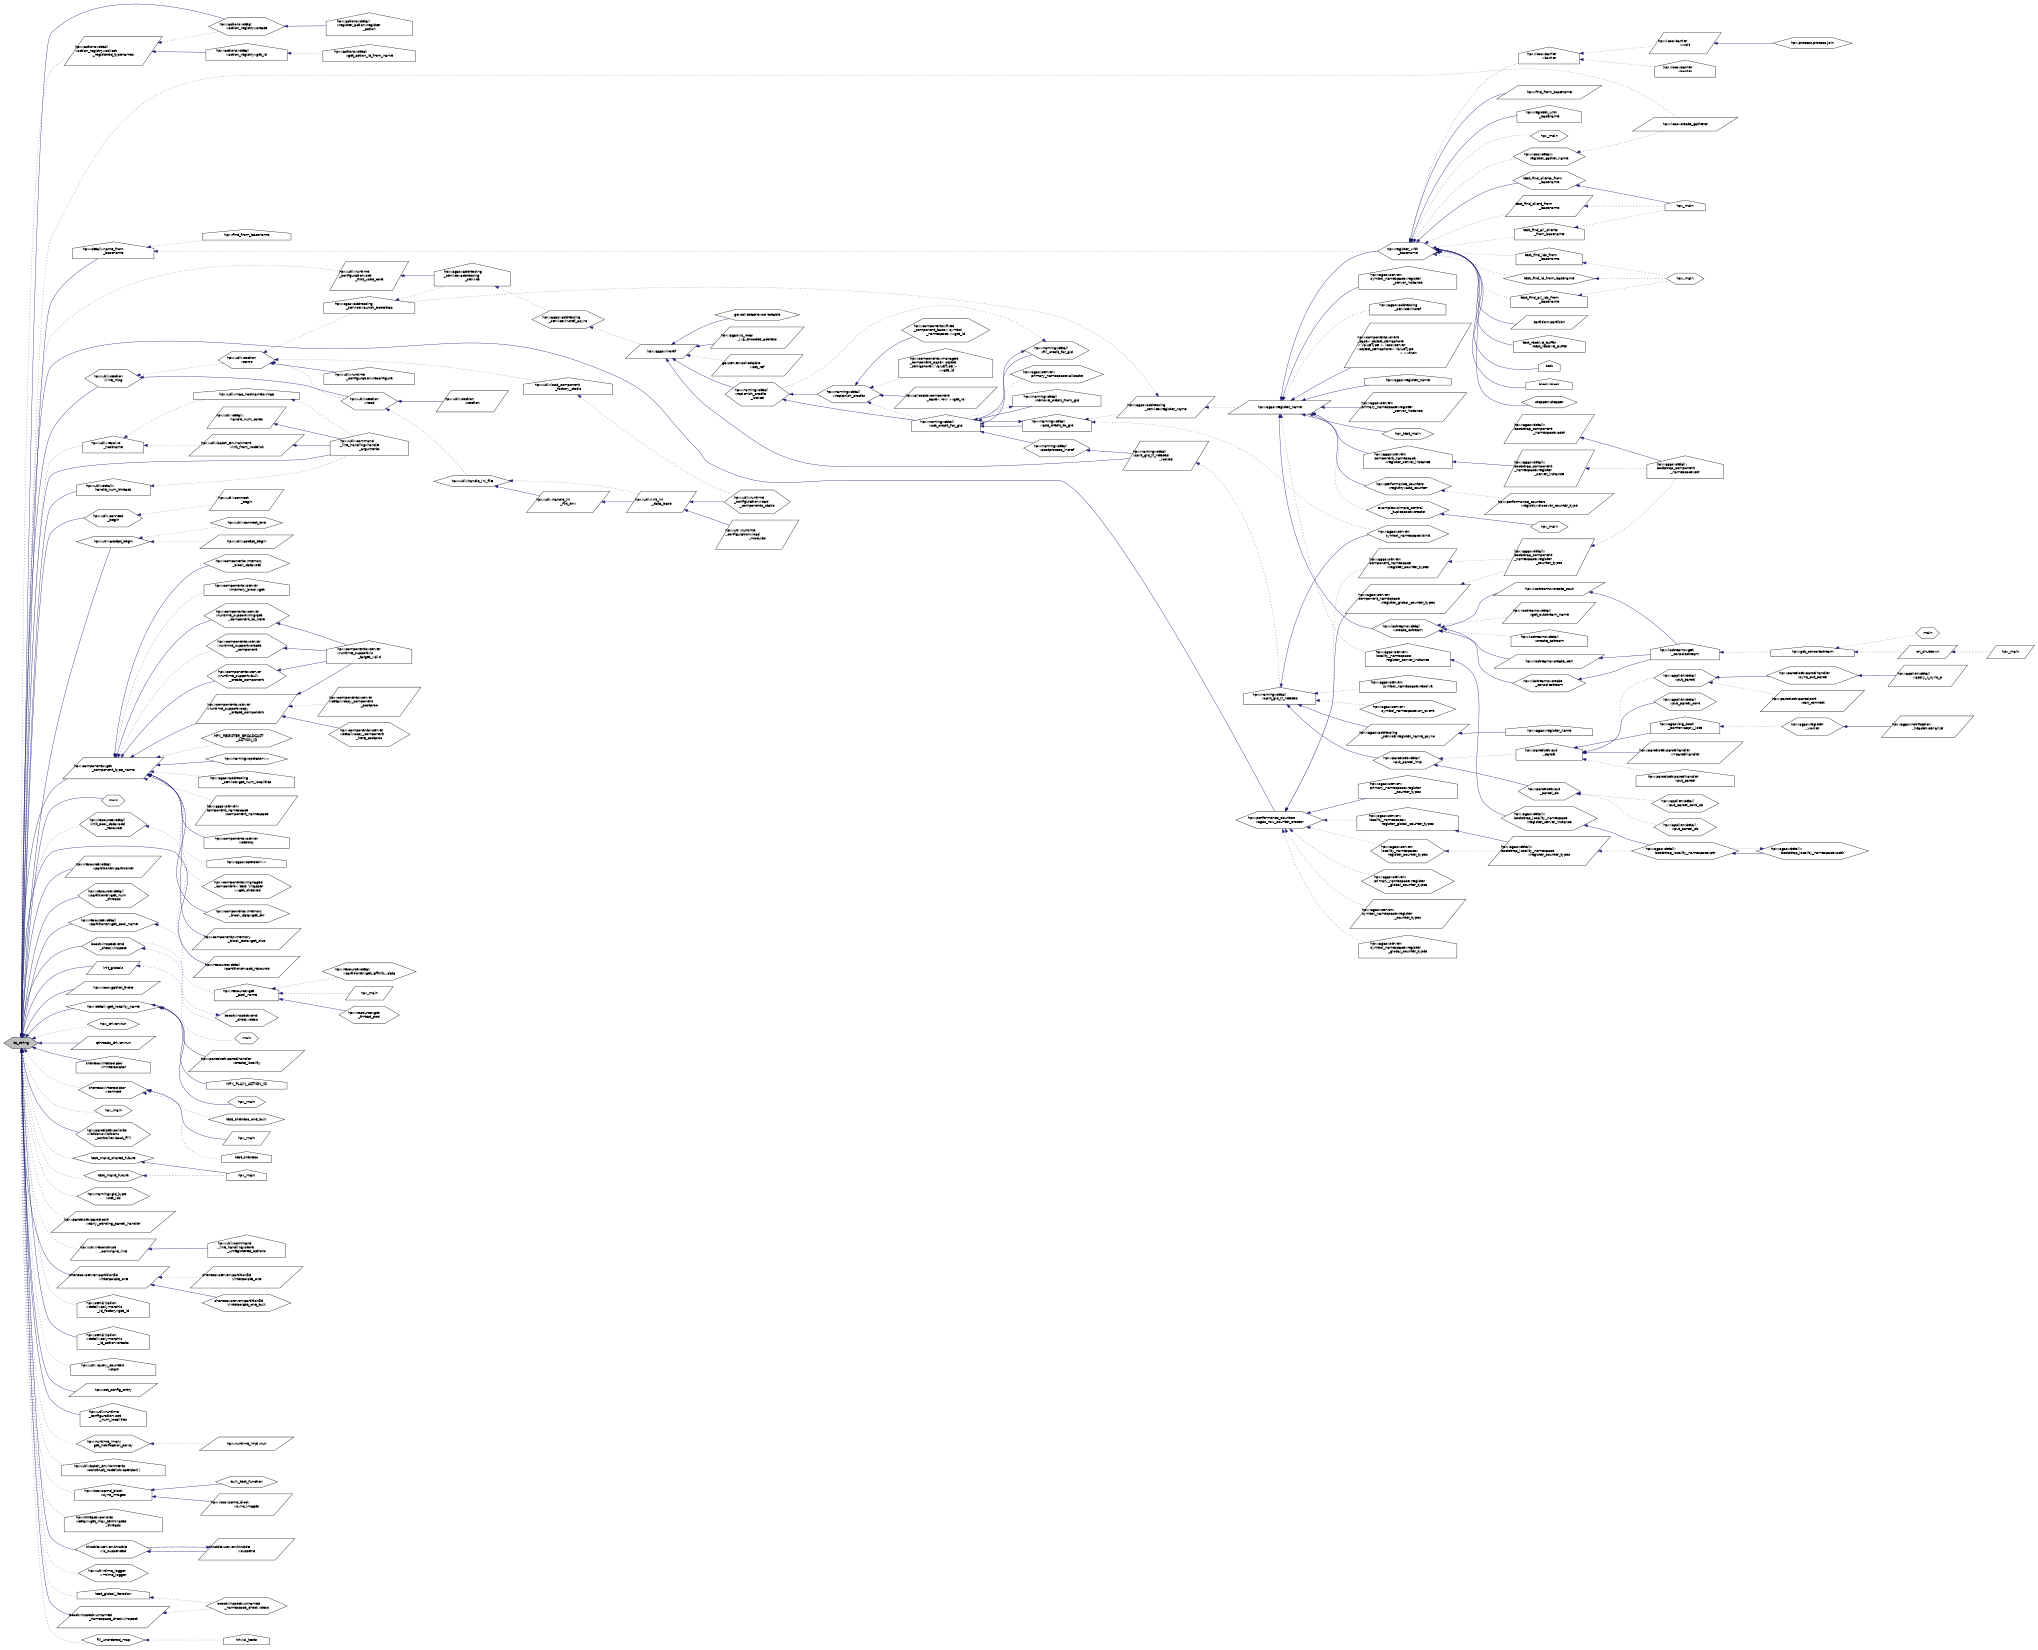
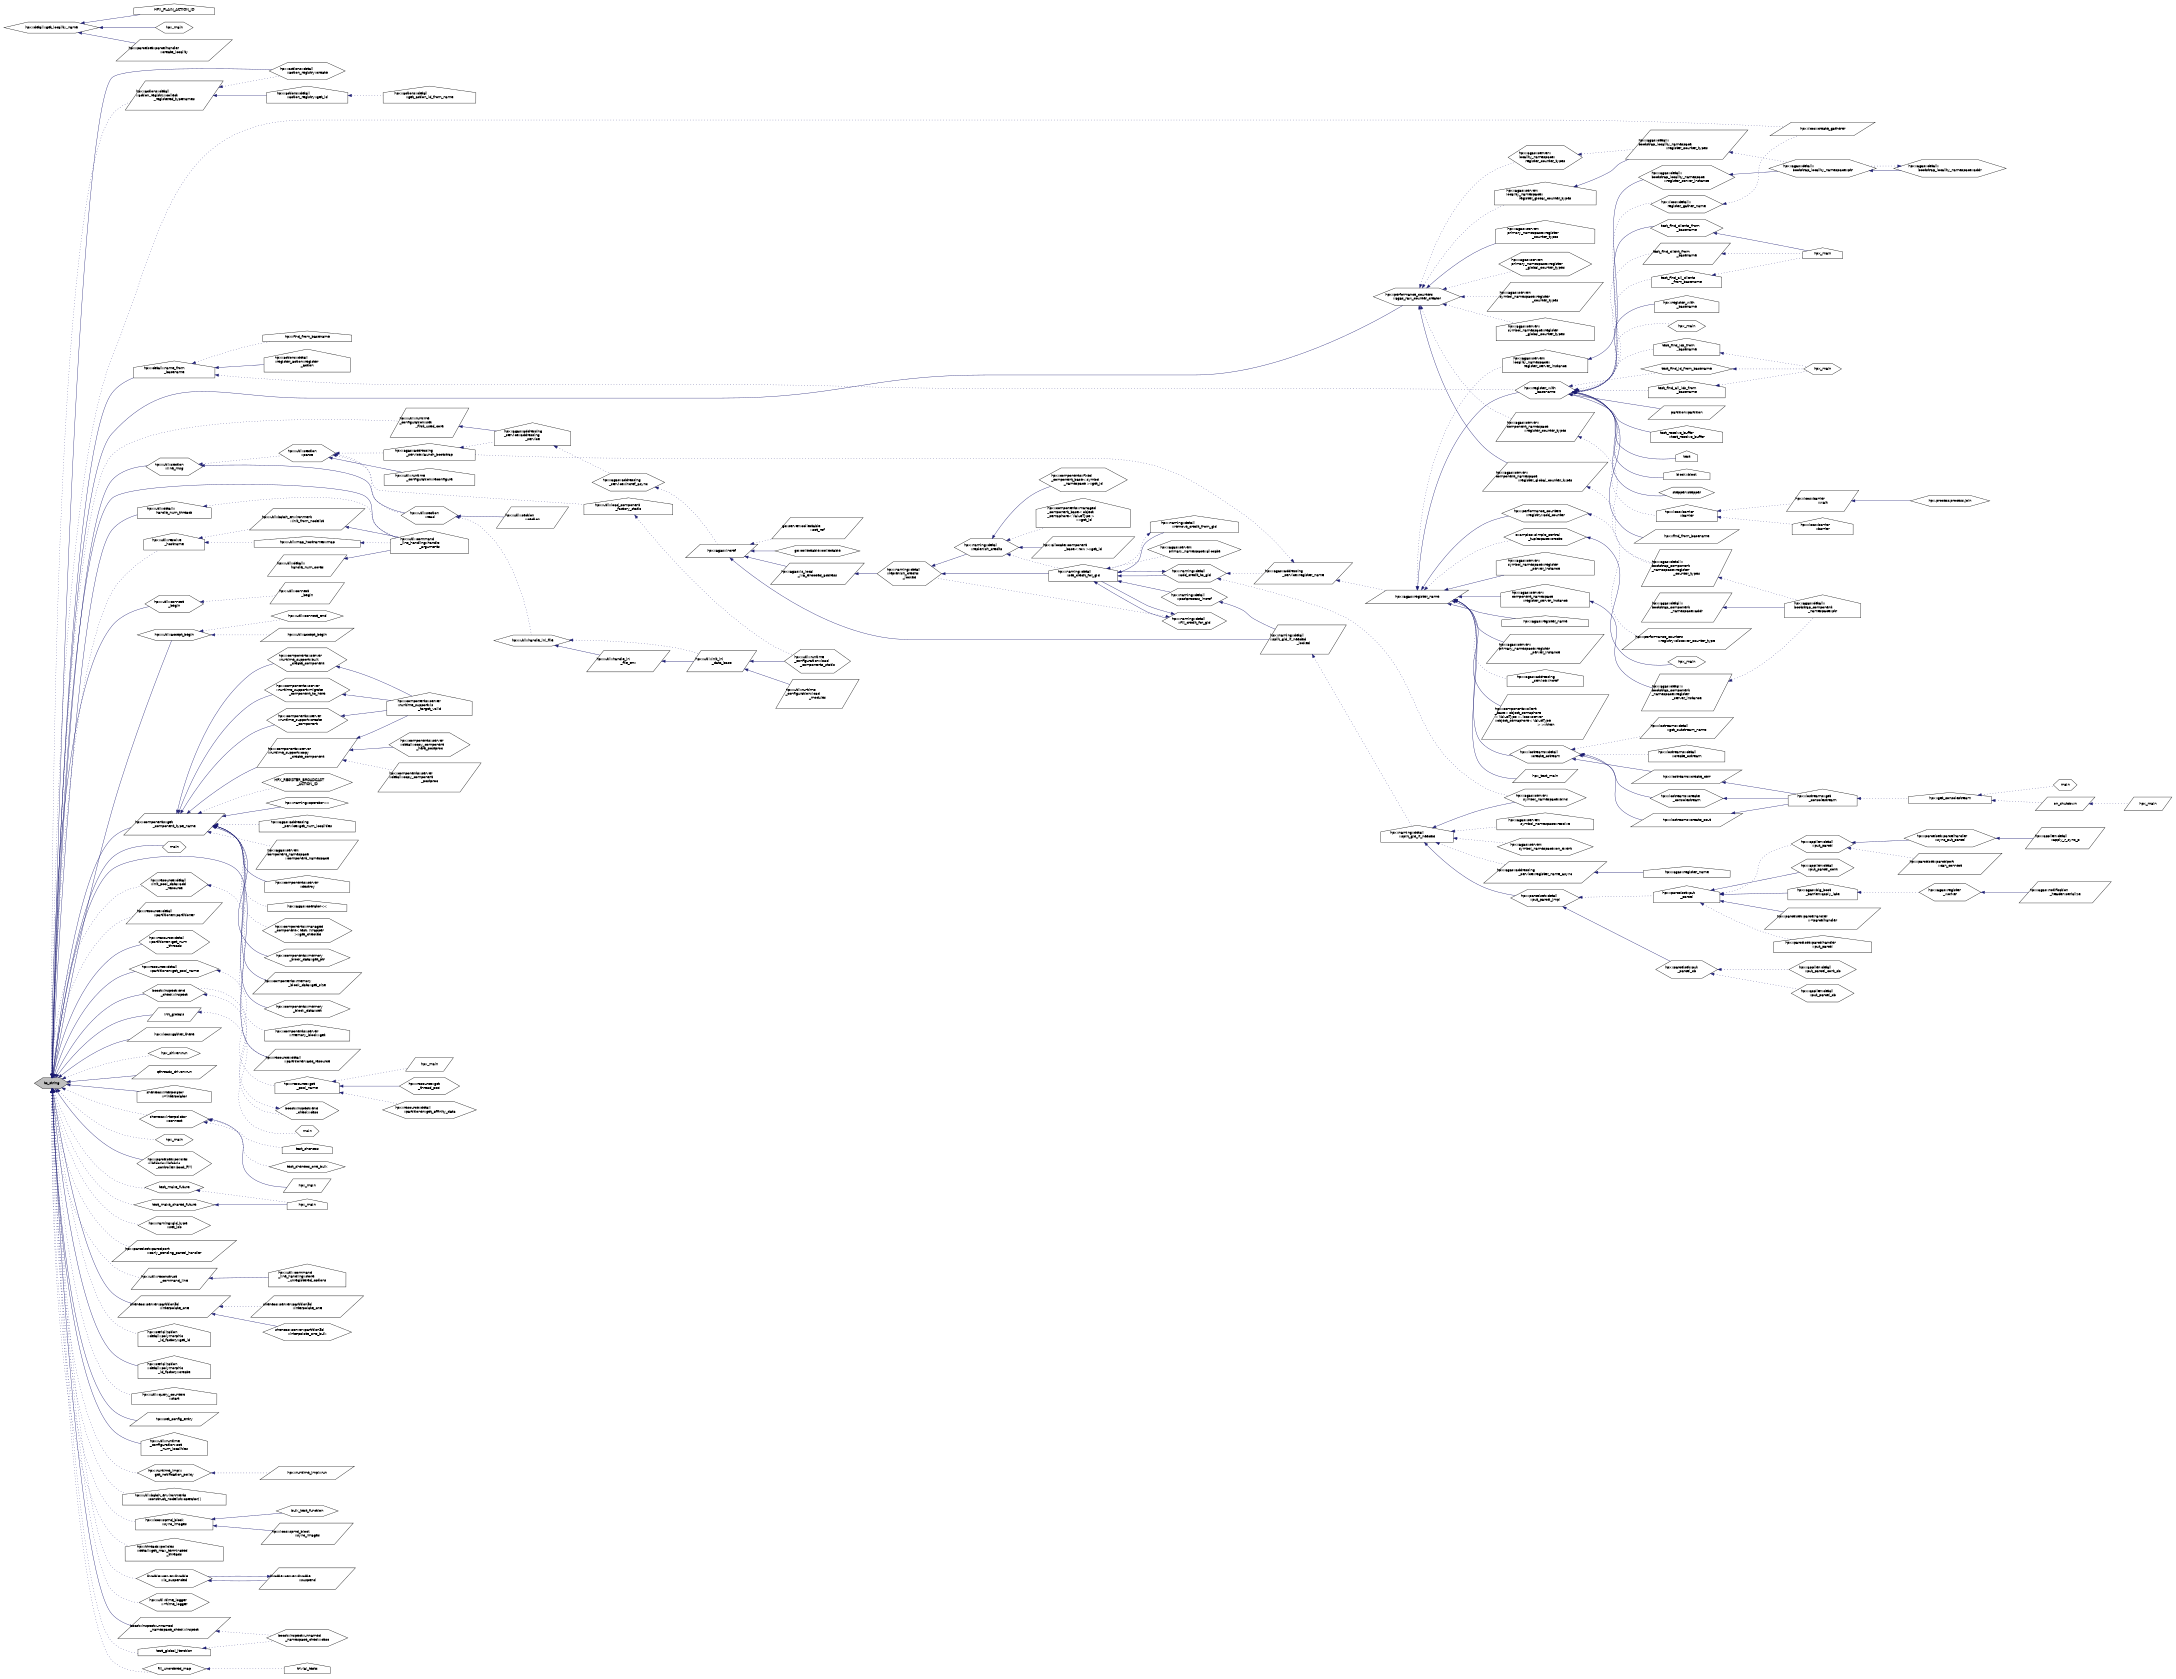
edge "hpx::actions::detail ::register_action::register _action" -> "hpx::actions::detail ::action_registry::create": now "hpx::actions::detail ::register_action::register _action" -> "hpx::detail::name_from _basename"
edge "hpx::naming::detail ::replenish_credits _locked" -> "hpx::agas::incref": now "hpx::naming::detail ::replenish_credits _locked" -> "hpx::agas::is_local _lva_encoded_address"
node "hpx::naming::detail ::add_credit_to_gid": shape house -> hexagon
node "hpx_test_main": shape hexagon -> parallelogram
edge "hpx::components::server ::runtime_support::create _component" -> "hpx::components::get _component_type_name": style dotted -> solid
edge "hpx::agas::addressing _service::register_name_async" -> "hpx::naming::detail ::split_gid_if_needed": style solid -> dotted
edge "hpx::resource::detail ::partitioner::partitioner" -> "to_string": style solid -> dotted
edge "hpx::detail::get_locality_name" -> "to_string": removed
edge "throttle::server::throttle ::is_suspended" -> "to_string": style solid -> dotted
node "hpx::serialization ::detail::polymorphic _id_action::create": label "hpx::serialization ::detail::polymorphic _id_action::create" -> "hpx::serialization ::detail::polymorphic _id_factory::create"
